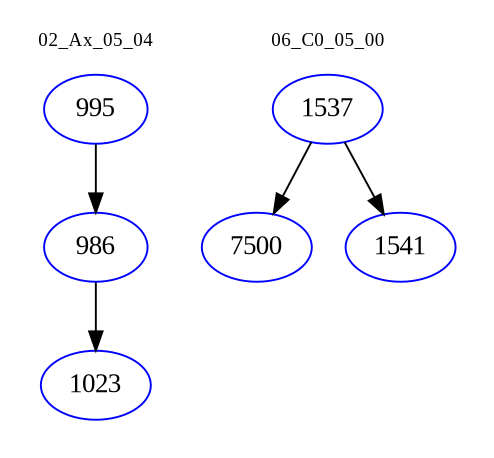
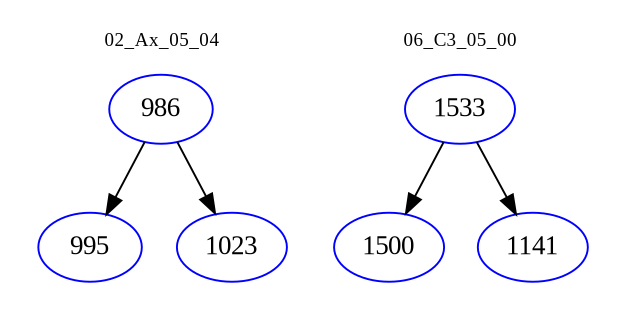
cluster "06_C0_05_00": label "06_C0_05_00" -> "06_C3_05_00"
node "1537": label "1537" -> "1533"
edge "995" -> "986": reversed
node "7500": label "7500" -> "1500"
node "1541": label "1541" -> "1141"
